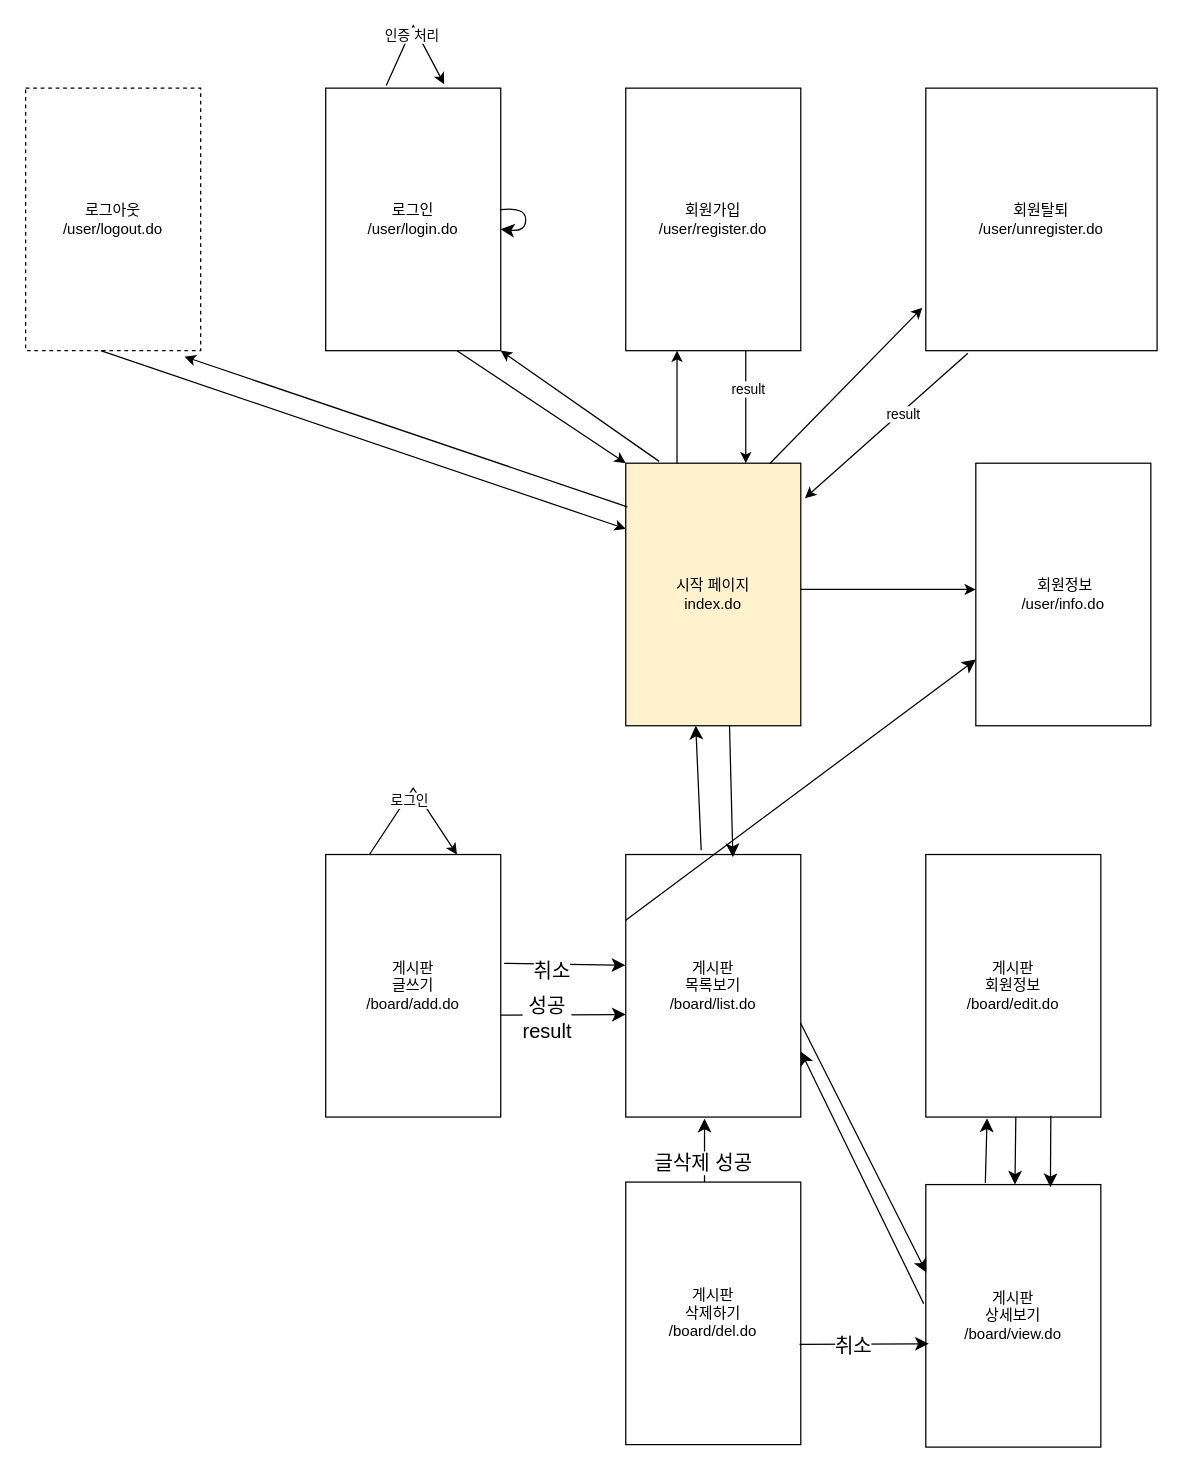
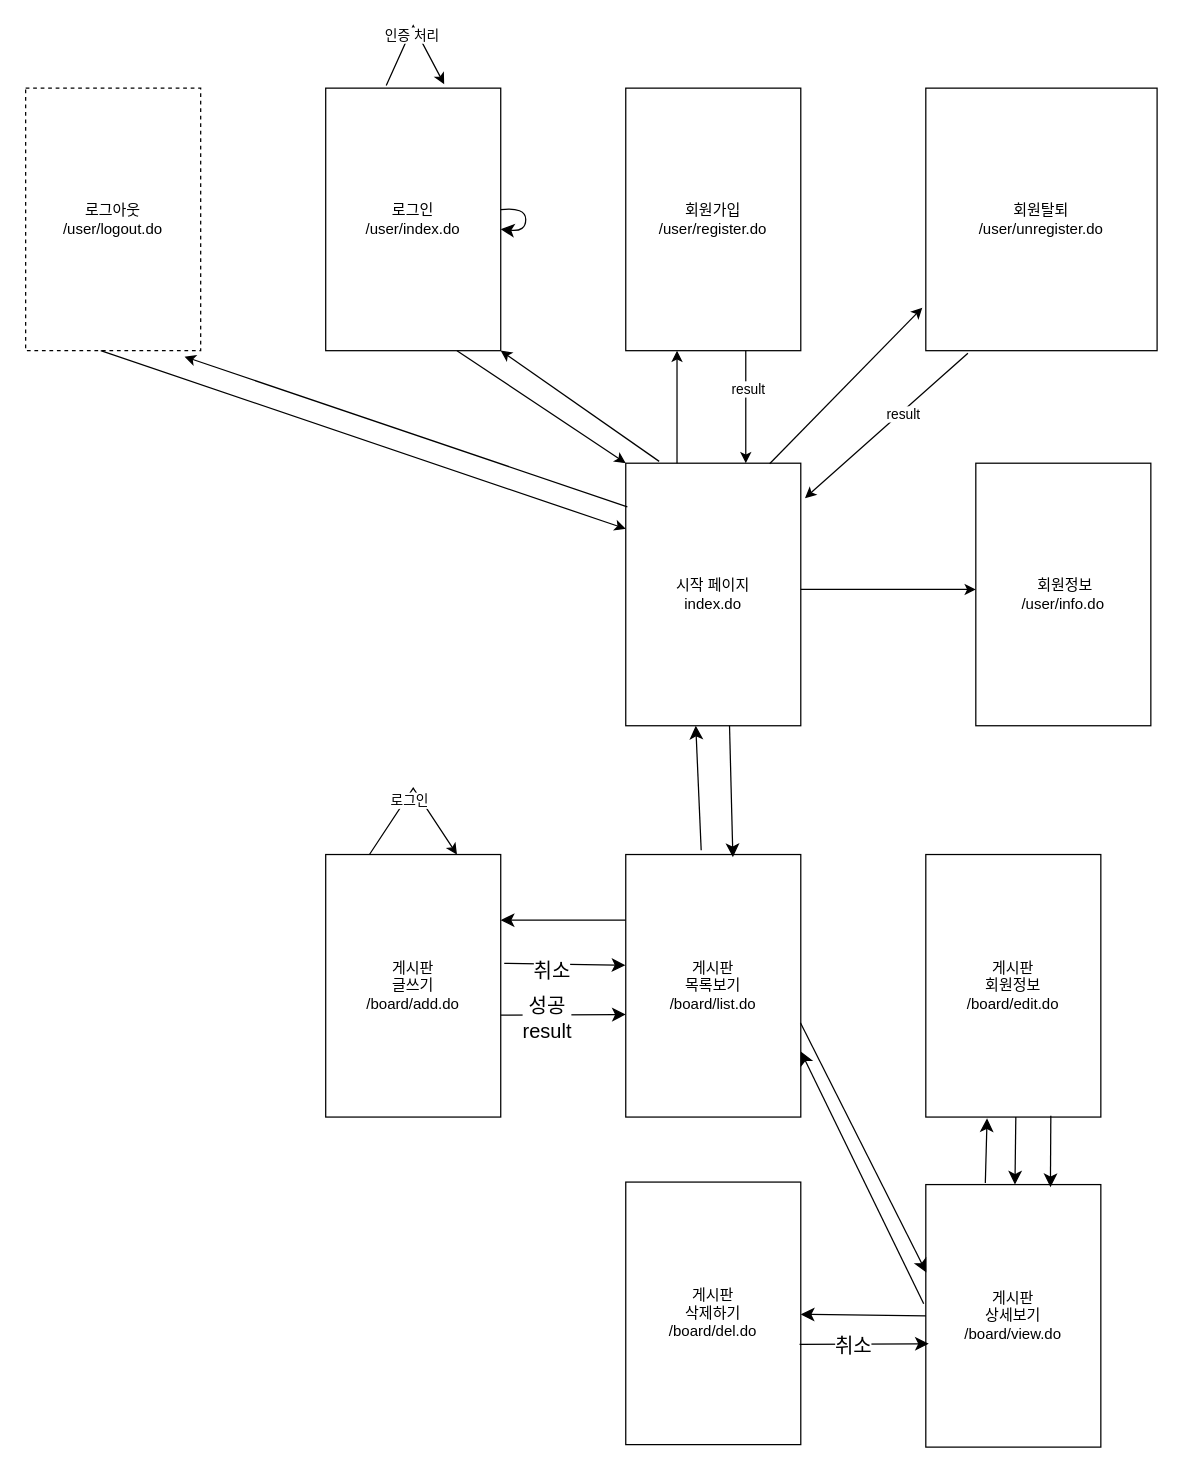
node "로그인 /user/login.do": label "로그인 /user/login.do" -> "로그인 /user/index.do"
node "시작 페이지 index.do": fillcolor #fff2cc -> #ffffff
edge "게시판 목록보기 /board/list.do" -> "회원정보 /user/info.do": now "게시판 목록보기 /board/list.do" -> "게시판 글쓰기 /board/add.do"
edge "게시판 삭제하기 /board/del.do" -> "게시판 목록보기 /board/list.do": removed, label "글삭제 성공"
edge "게시판 상세보기 /board/view.do" -> "게시판 삭제하기 /board/del.do": added
